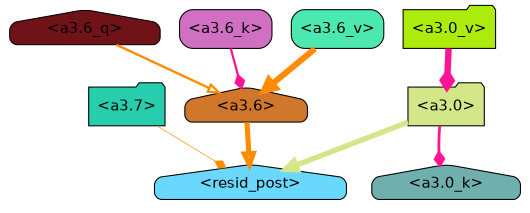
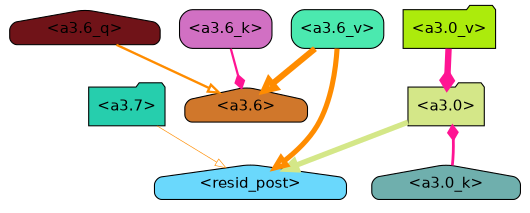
edge "<a3.6>" -> "<resid_post>": now "<a3.6_v>" -> "<resid_post>"
edge "<a3.0>" -> "<a3.0_k>": reversed
edge "<a3.7>" -> "<resid_post>": arrowhead diamond -> onormal
